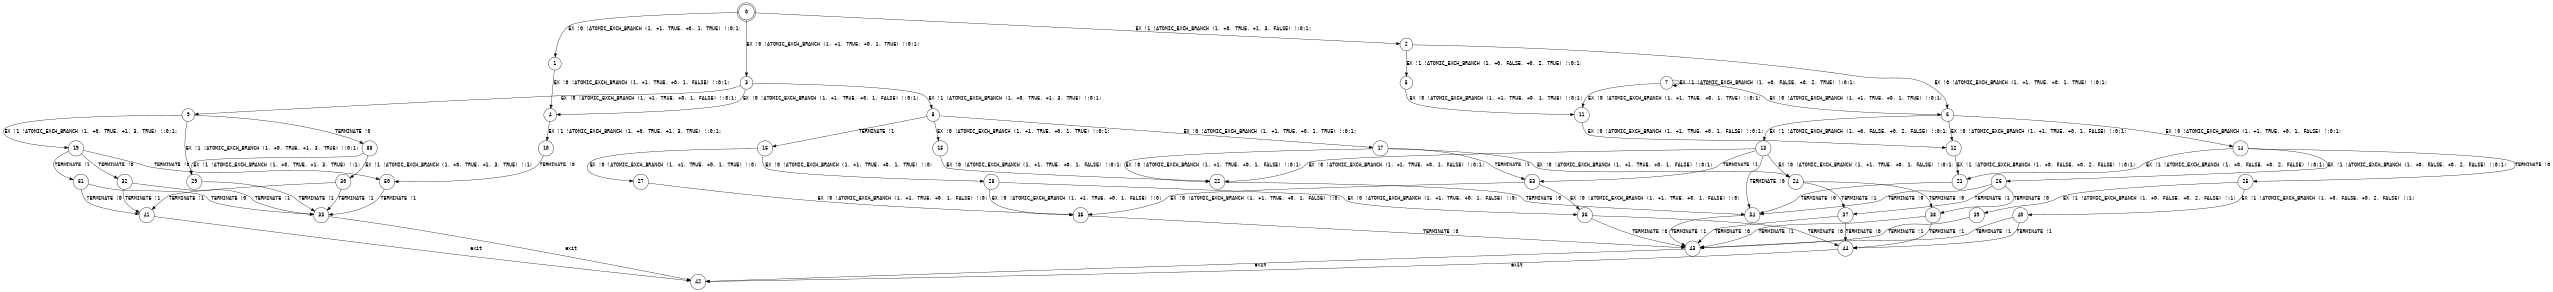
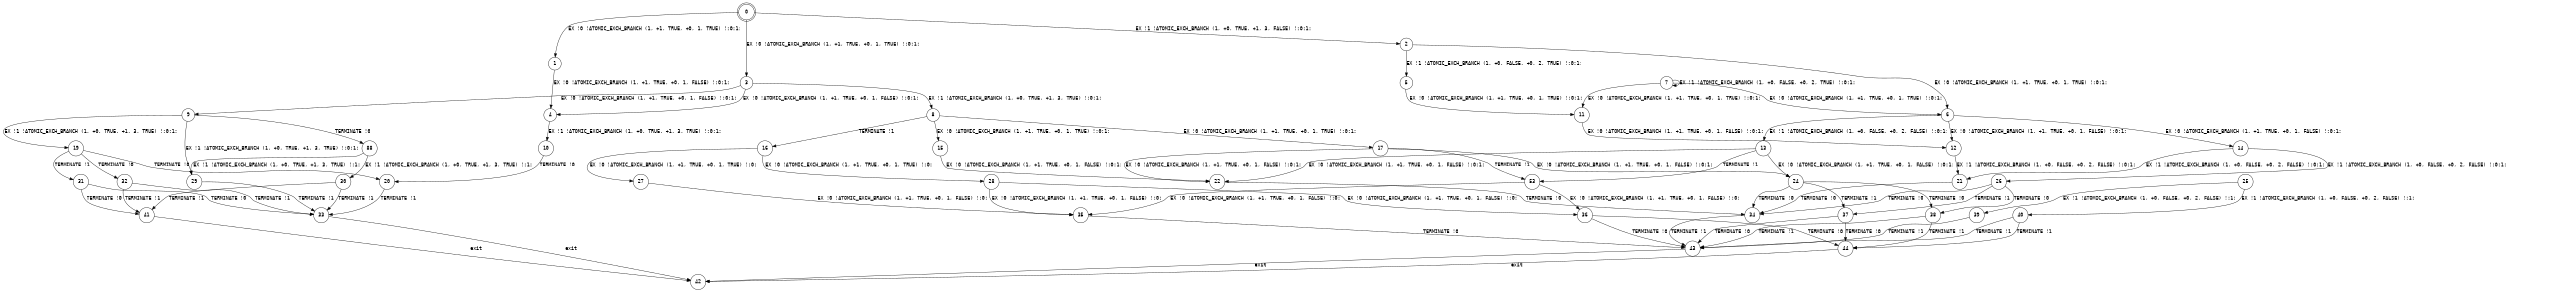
edge "14" -> "25": removed, label "TERMINATE !0"
edge "13" -> "34": now "24" -> "34"
node "61": label "61" -> "31"
node "50": label "50" -> "20"
